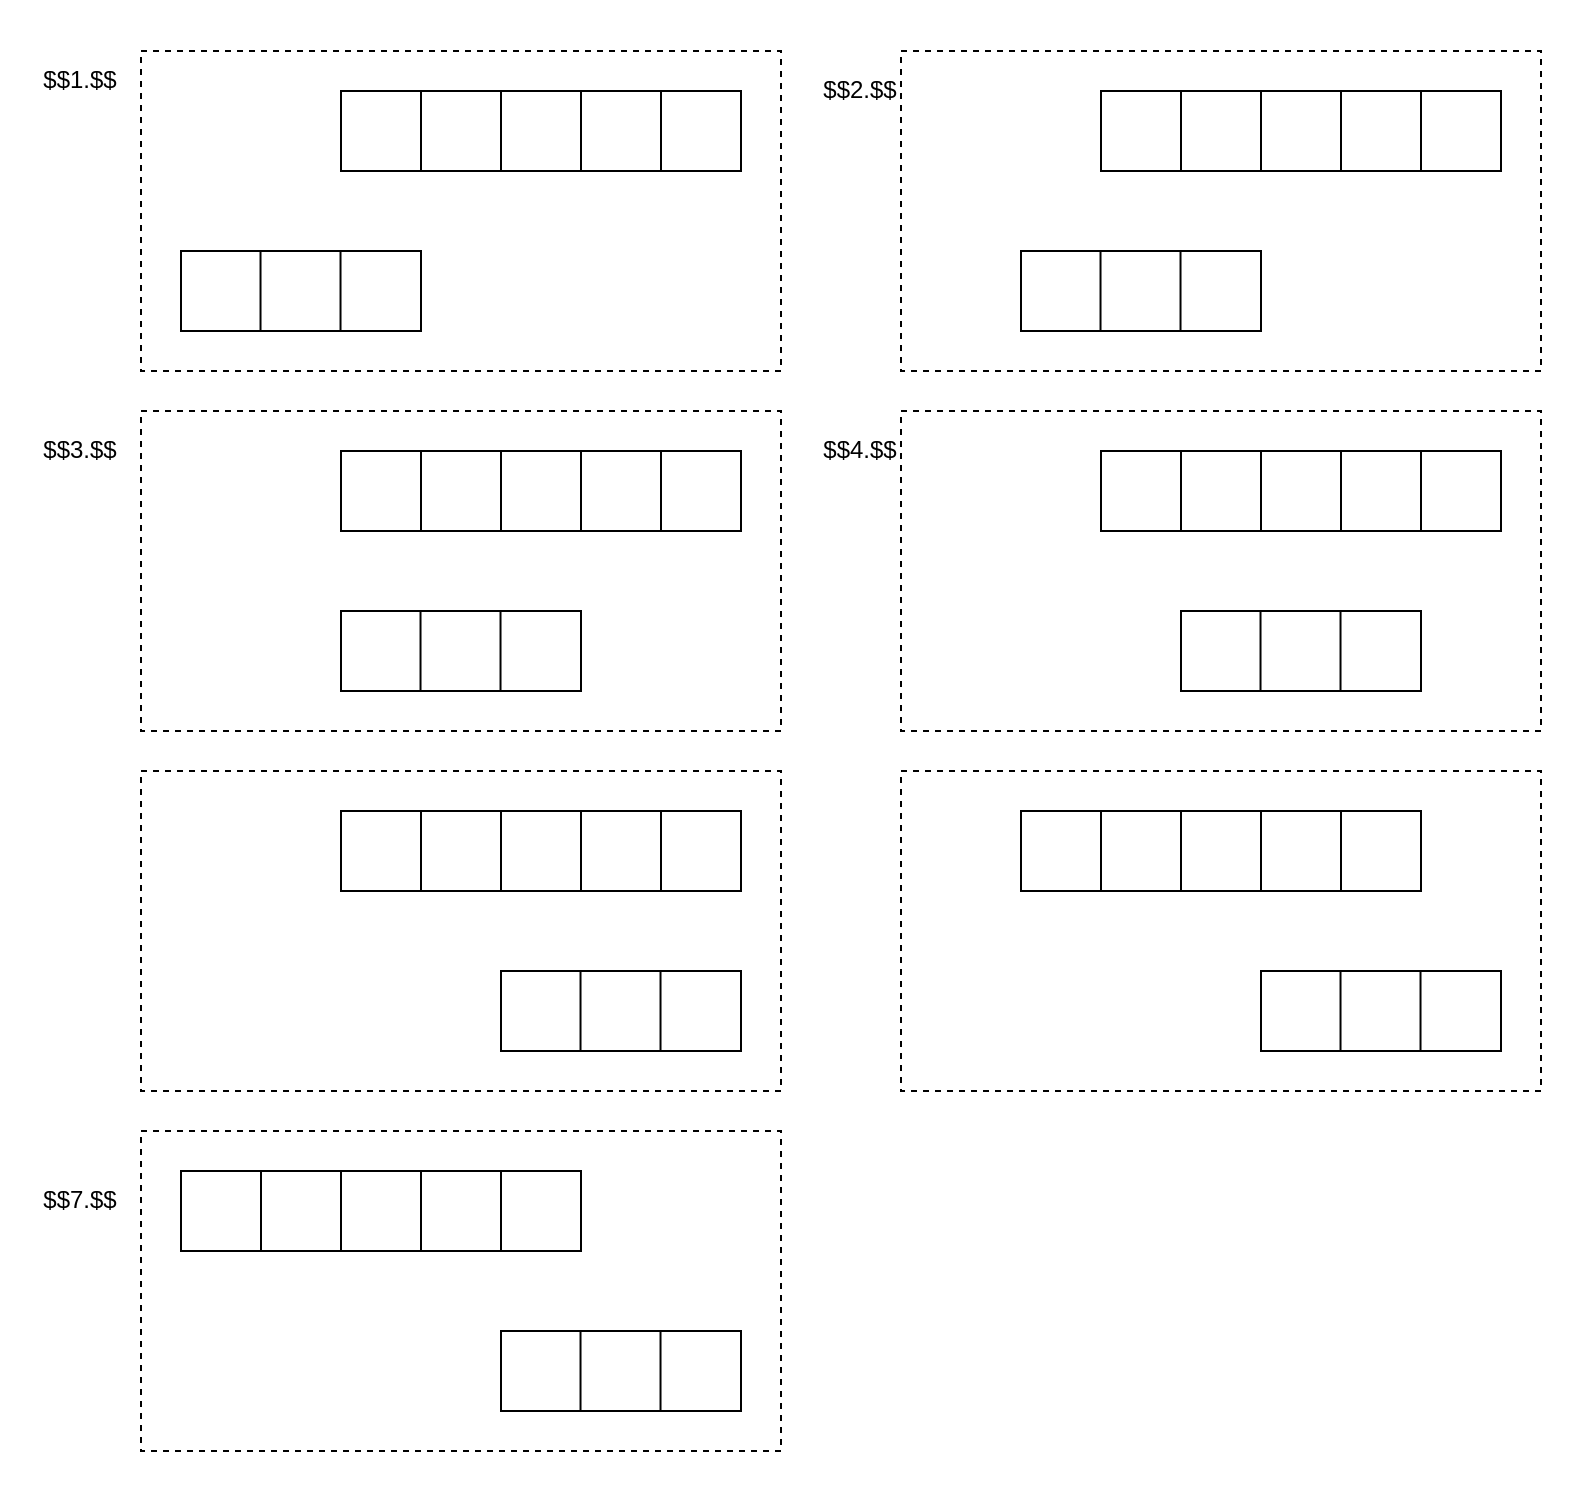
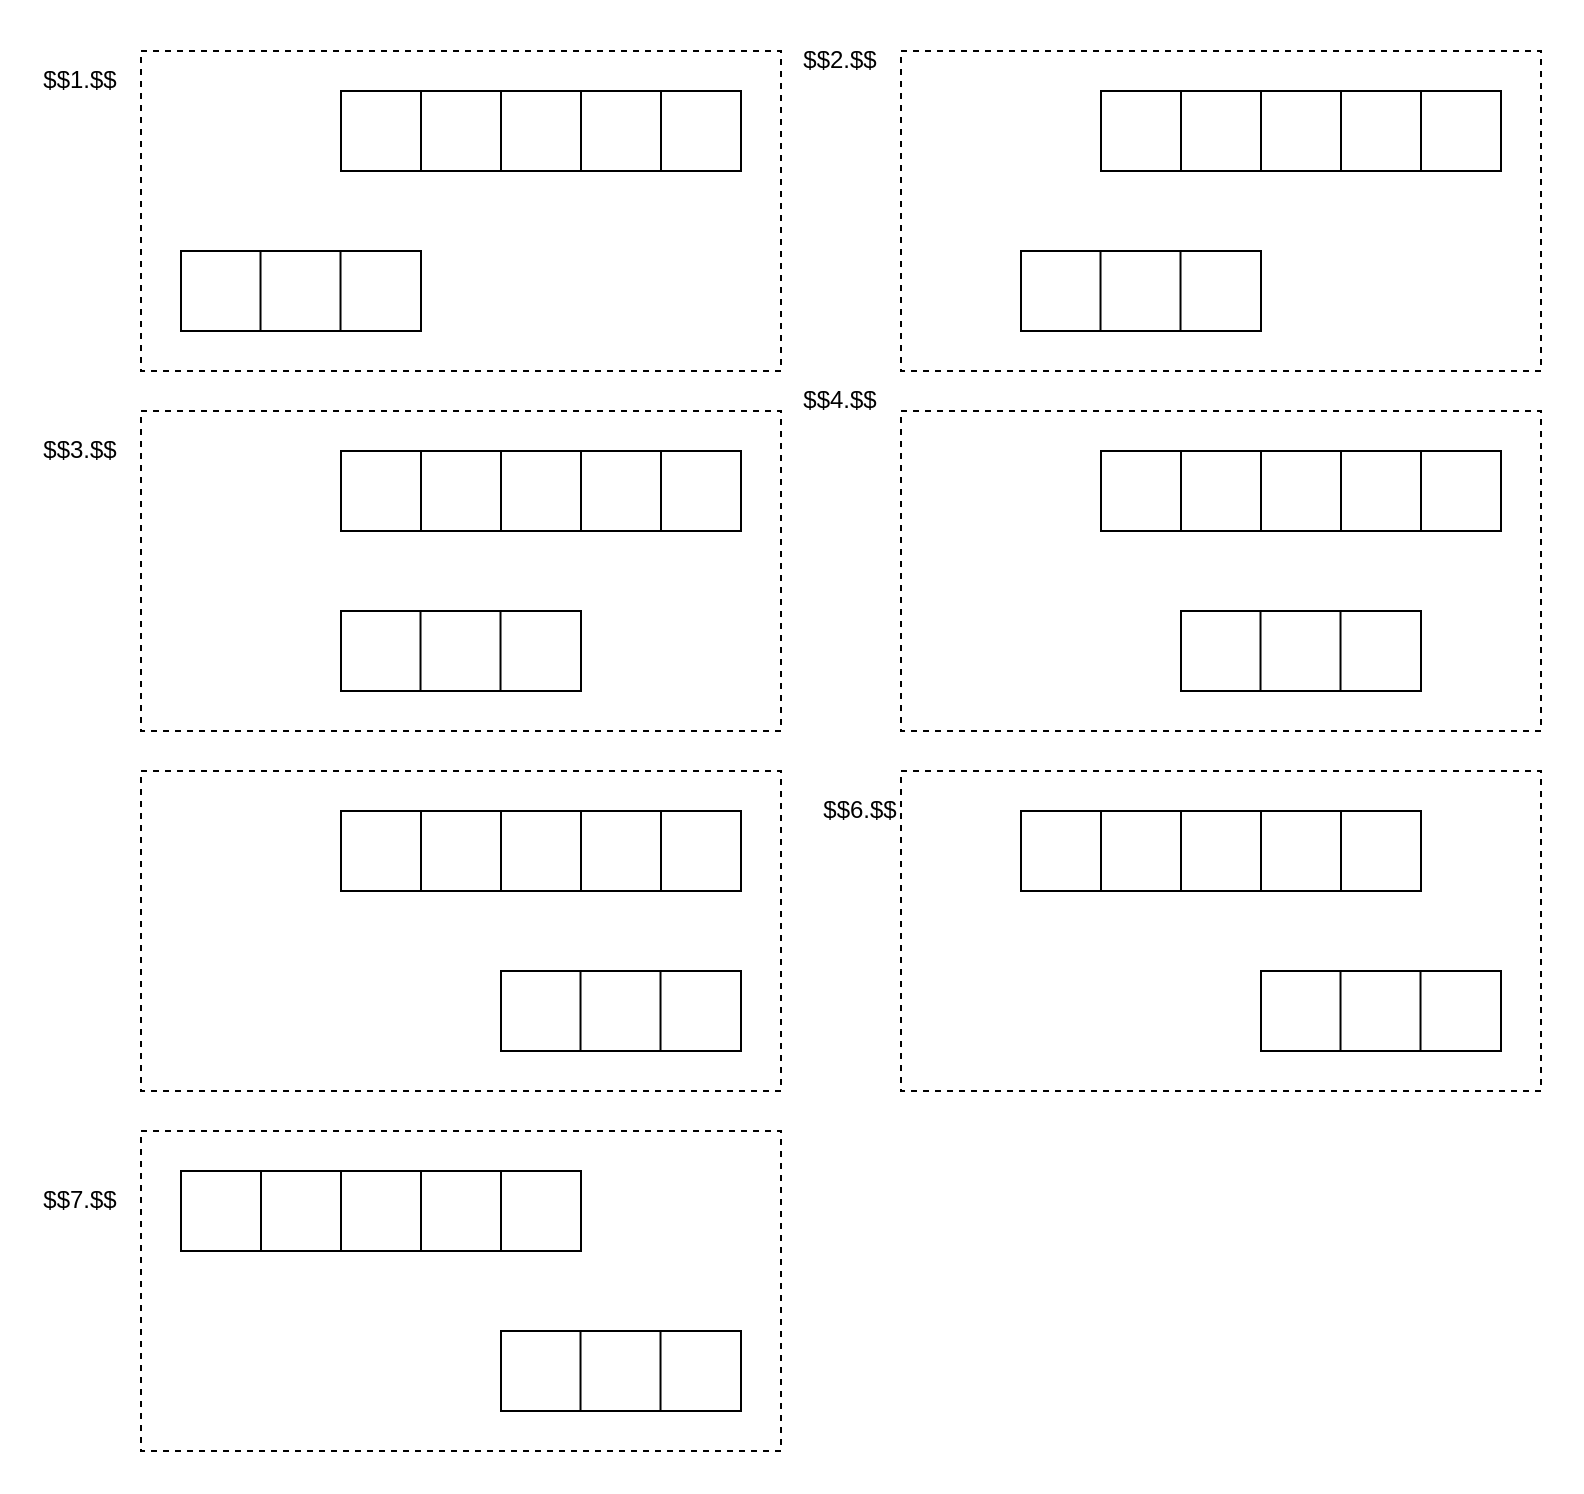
node "$$2.$$": moved (861, 91) -> (841, 61)
node "$$4.$$": moved (861, 451) -> (841, 401)
node "$$6.$$": added
